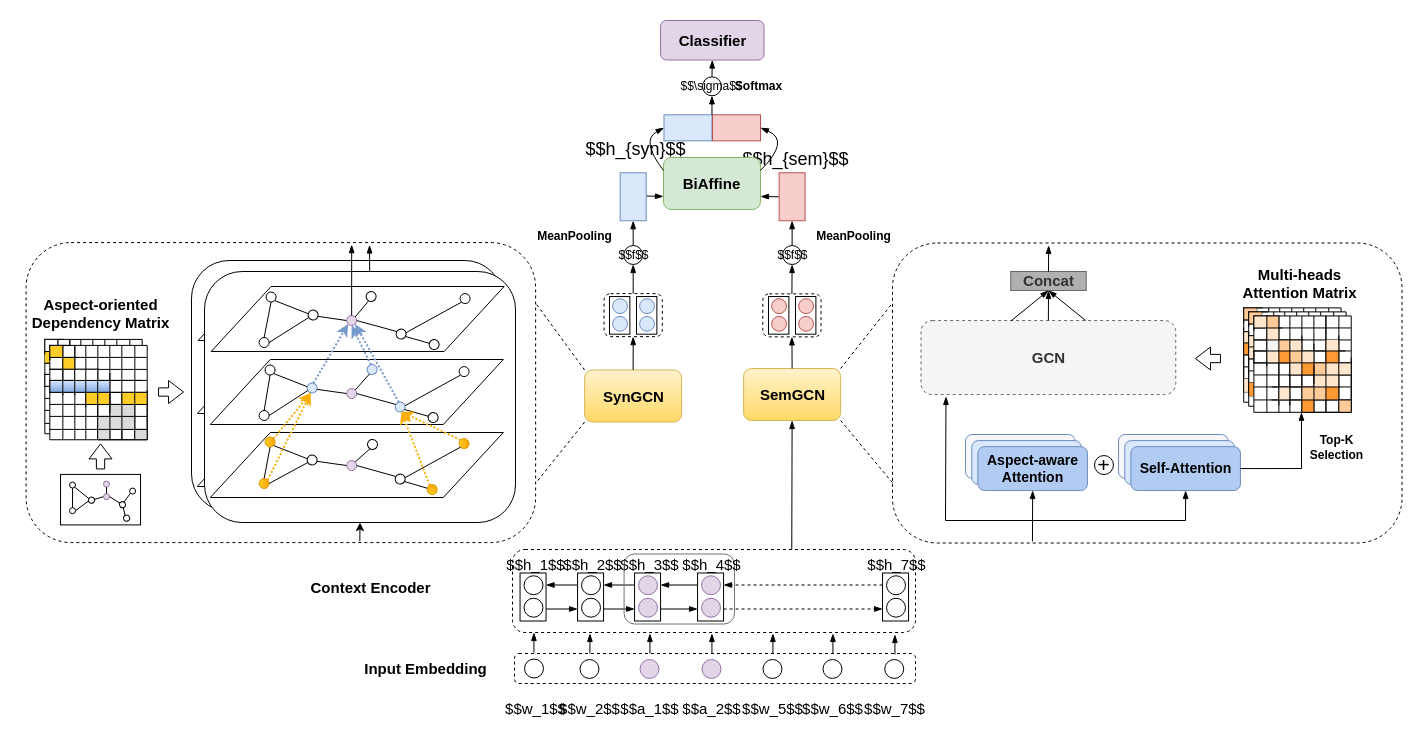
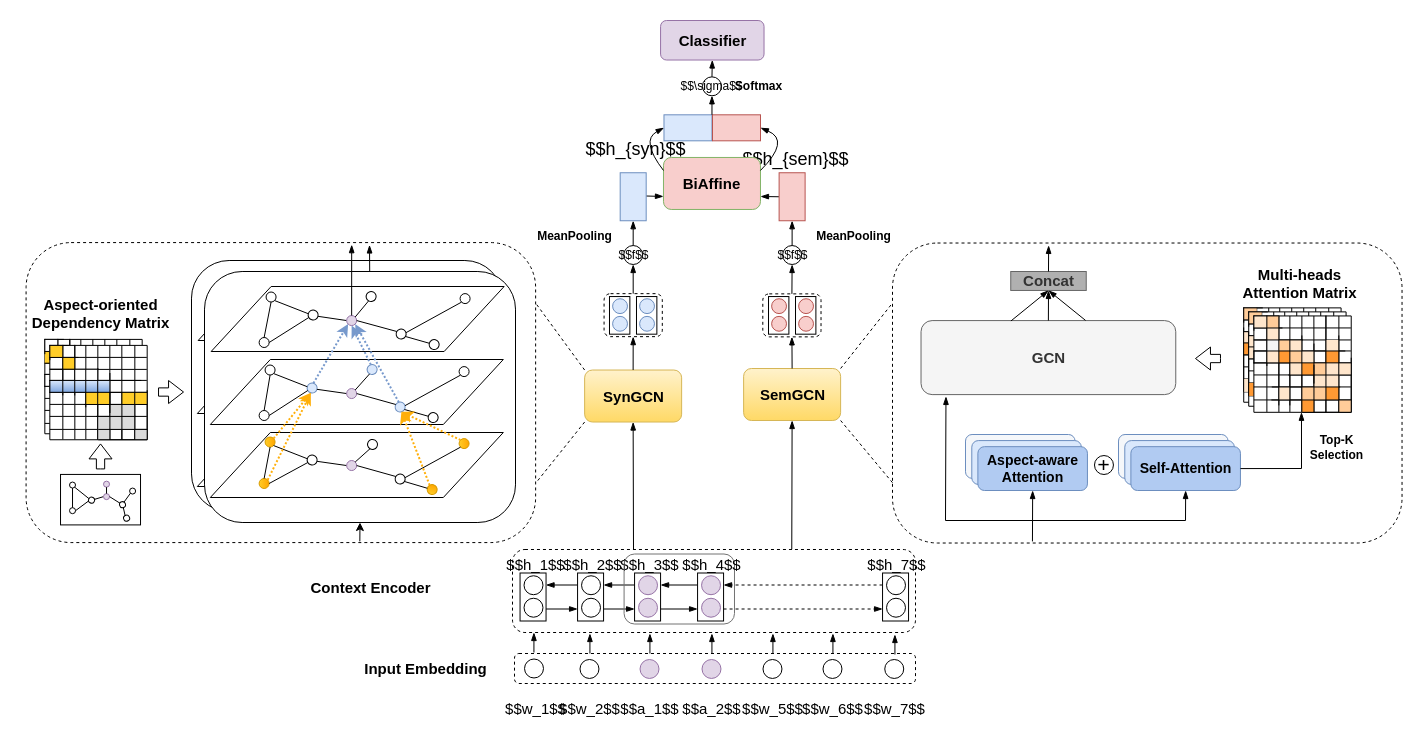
node "BiAffine": fillcolor #d5e8d4 -> #f8cecc
node "GCN": style dashed -> solid
edge "$$h_3$$" -> "SynGCN": added
